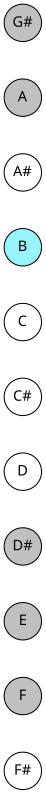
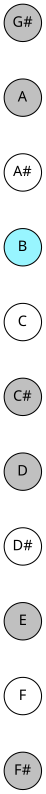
node "C#": fillcolor white -> gray
node "D": fillcolor white -> gray
node "D#": fillcolor gray -> white
node "F": fillcolor gray -> white
node "F#": fillcolor white -> gray
